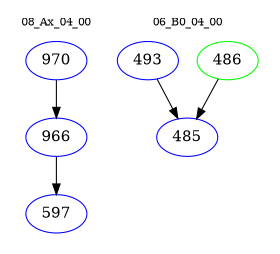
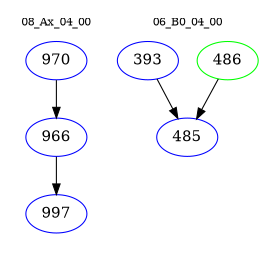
node "493": label "493" -> "393"
node "597": label "597" -> "997"
